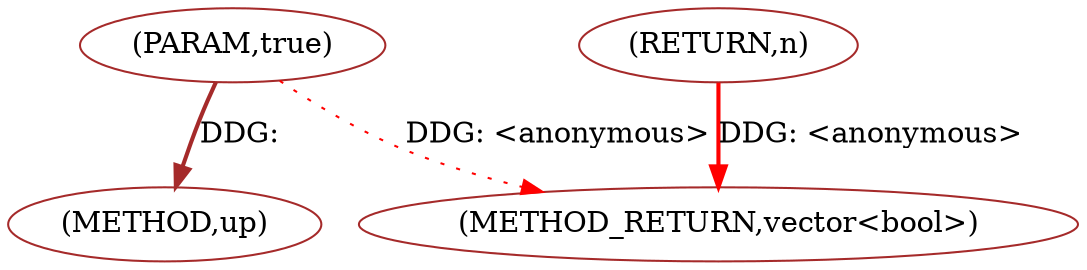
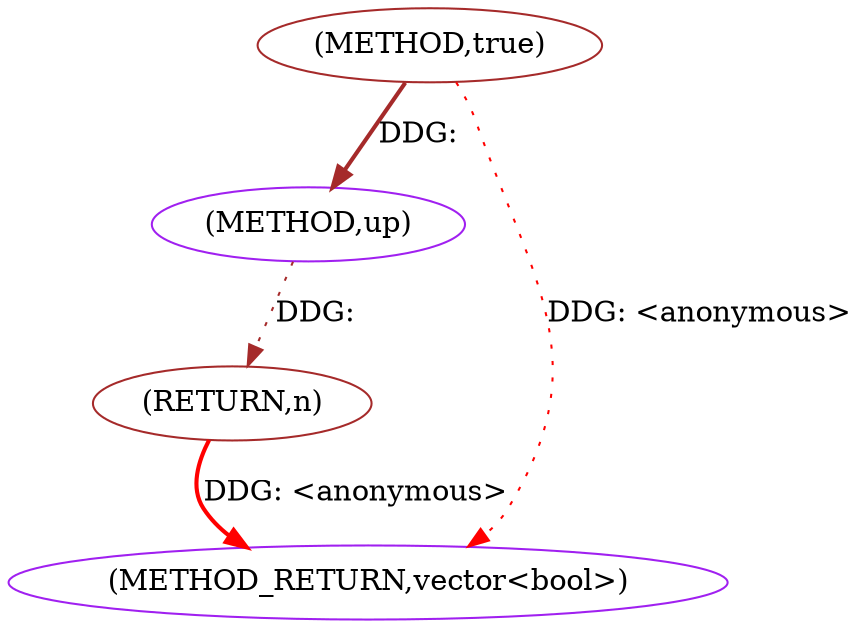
node "(PARAM,true)": label "(PARAM,true)" -> "(METHOD,true)"
node "(METHOD,up)": color brown -> purple
node "(METHOD_RETURN,vector<bool>)": color brown -> purple
edge "(METHOD,up)" -> "(RETURN,n)": added, label "DDG:"
